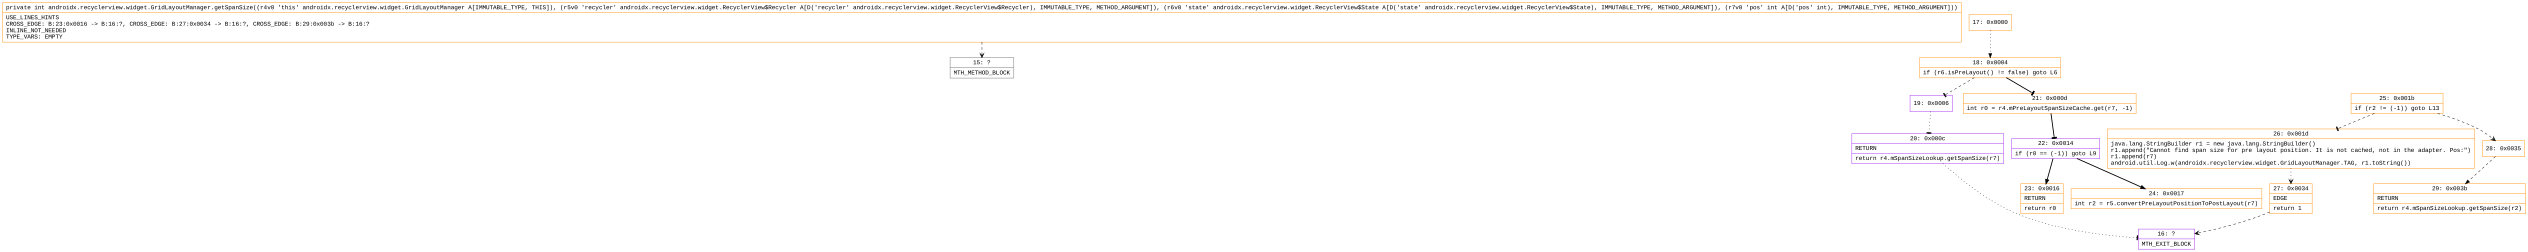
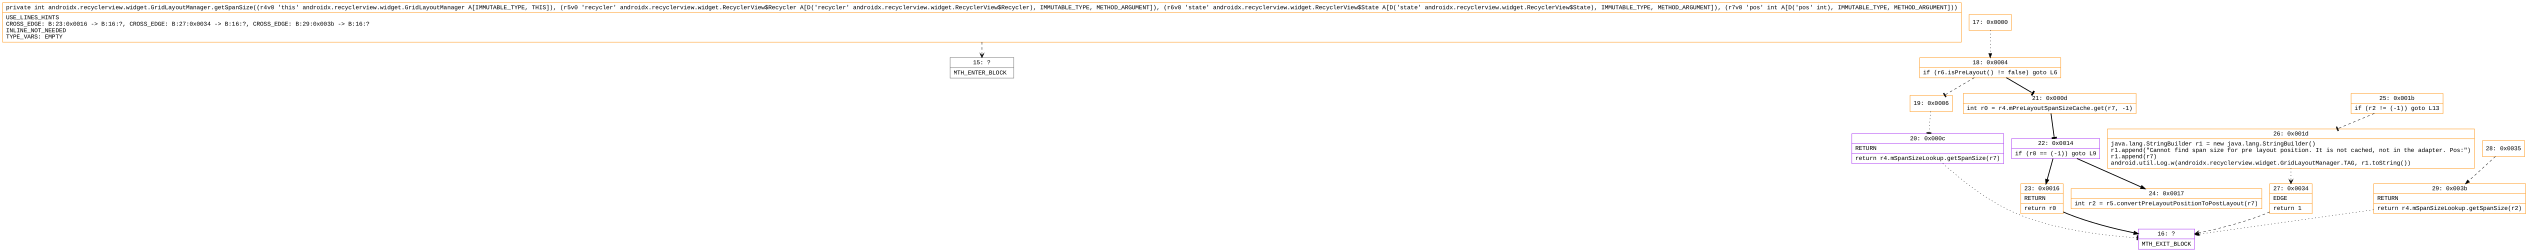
node "15: ?": text "MTH_METHOD_BLOCK" -> "MTH_ENTER_BLOCK"
node "19: 0x0006": color purple -> darkorange
edge "25: 0x001b" -> "28: 0x0035": removed
edge "29: 0x003b" -> "16: ?": added
edge "23: 0x0016" -> "16: ?": added
